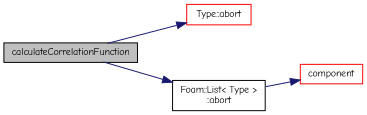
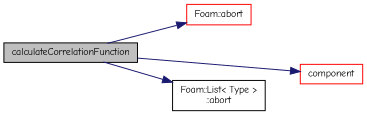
node "Type::abort": label "Type::abort" -> "Foam::abort"
edge "Foam::List< Type > ::abort" -> "component": now "calculateCorrelationFunction" -> "component"
